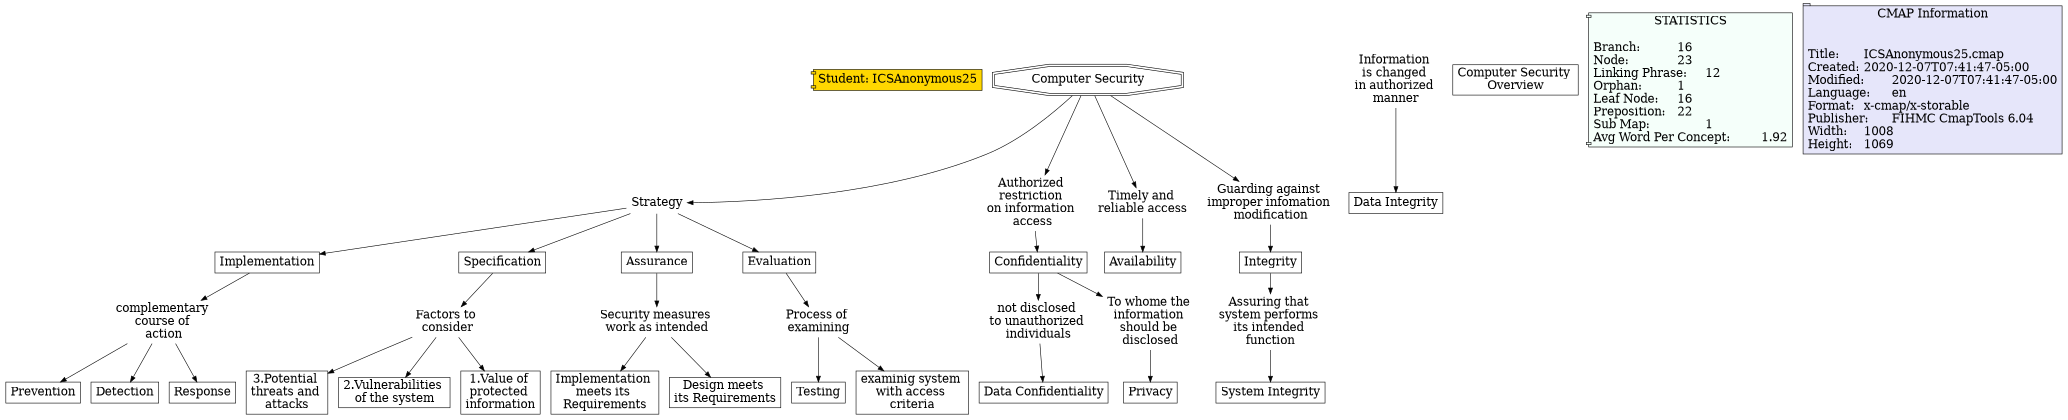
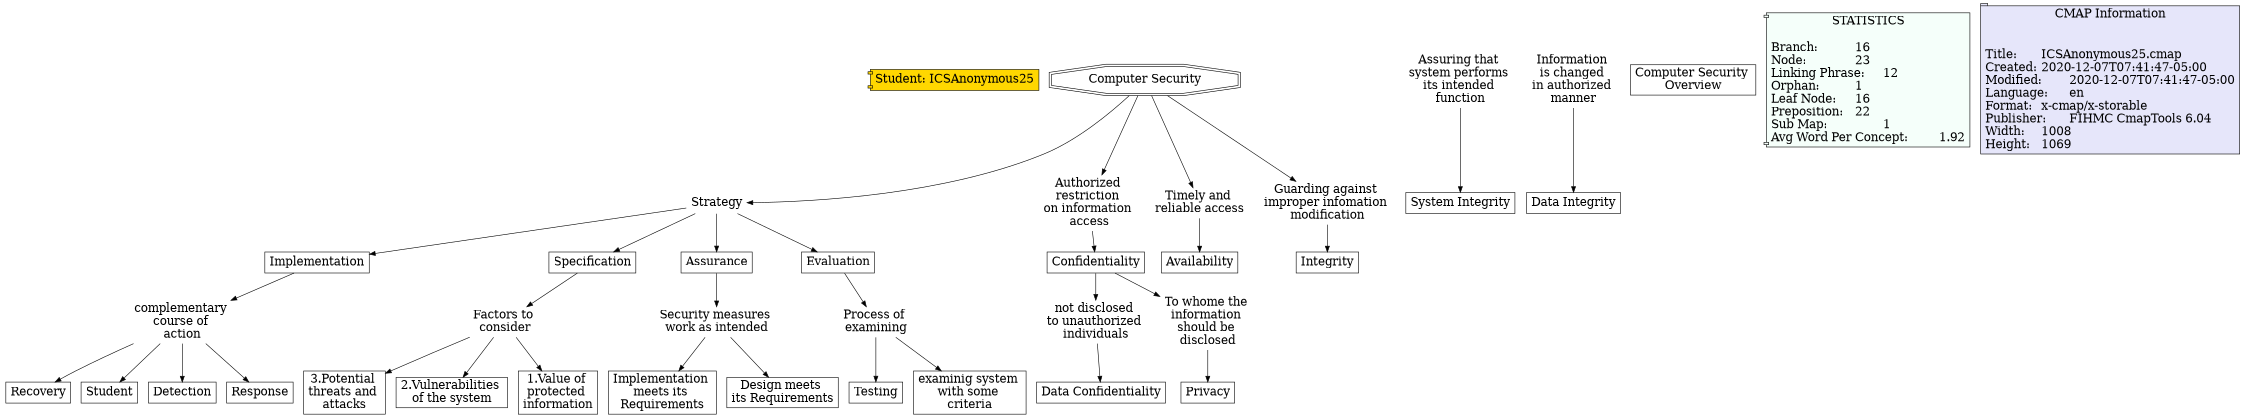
edge "Integrity" -> "Assuring that system performs its intended function": removed
node "Recovery": added
node "Prevention": label "Prevention" -> "Student"
node "examinig system with access criteria": label "examinig system with access criteria" -> "examinig system with some criteria"
